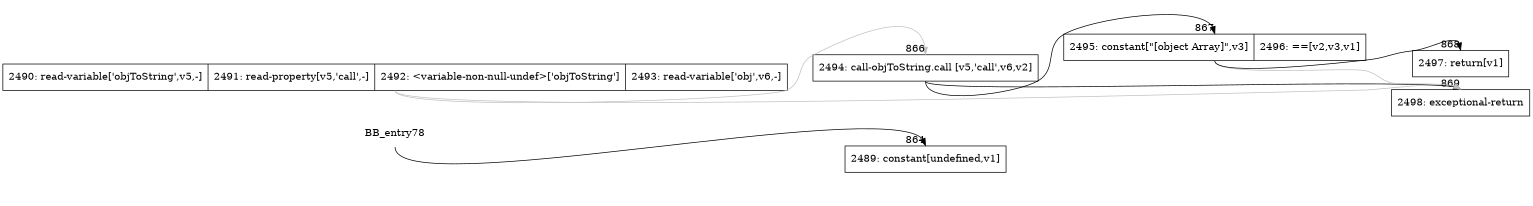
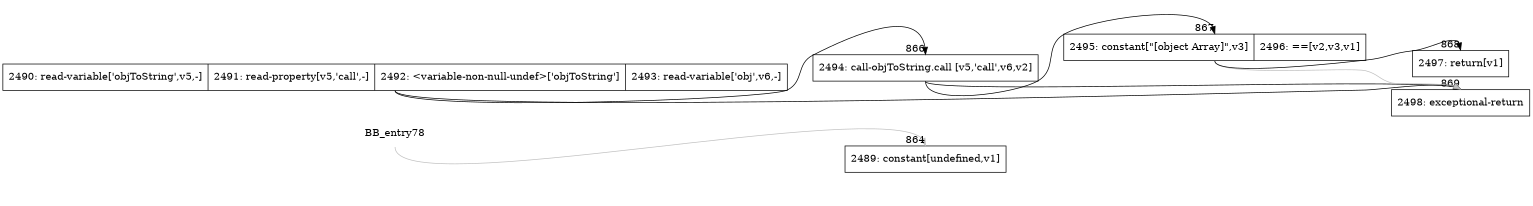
edge "2490: read-variable['objToString',v5,-]" -> "2494: call-objToString.call [v5,'call',v6,v2]": color gray -> black
edge "2490: read-variable['objToString',v5,-]" -> "2498: exceptional-return": color gray -> black
edge "BB_entry78" -> "2489: constant[undefined,v1]": color black -> gray
